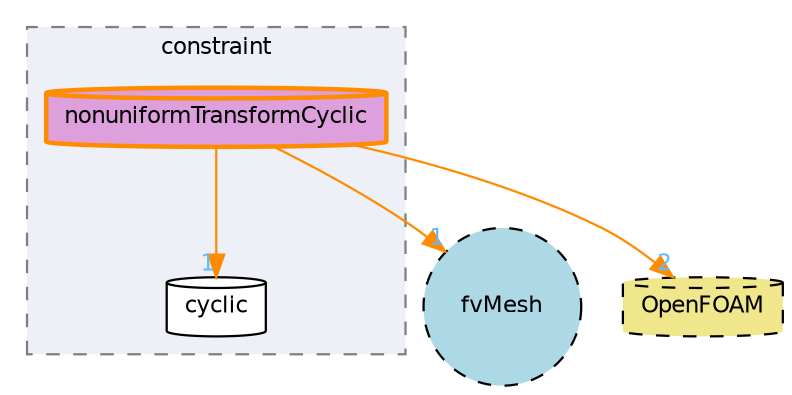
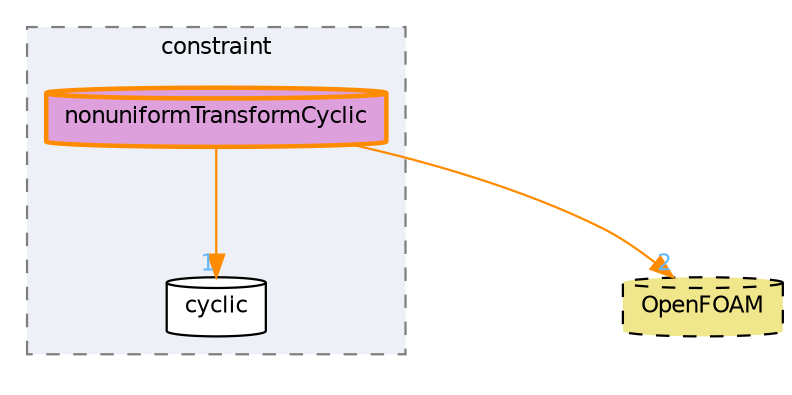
node "fvMesh": removed
